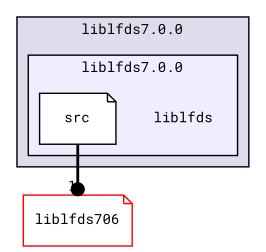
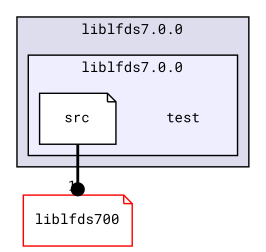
node "liblfds": label "liblfds" -> "test"
node "liblfds706": label "liblfds706" -> "liblfds700"
